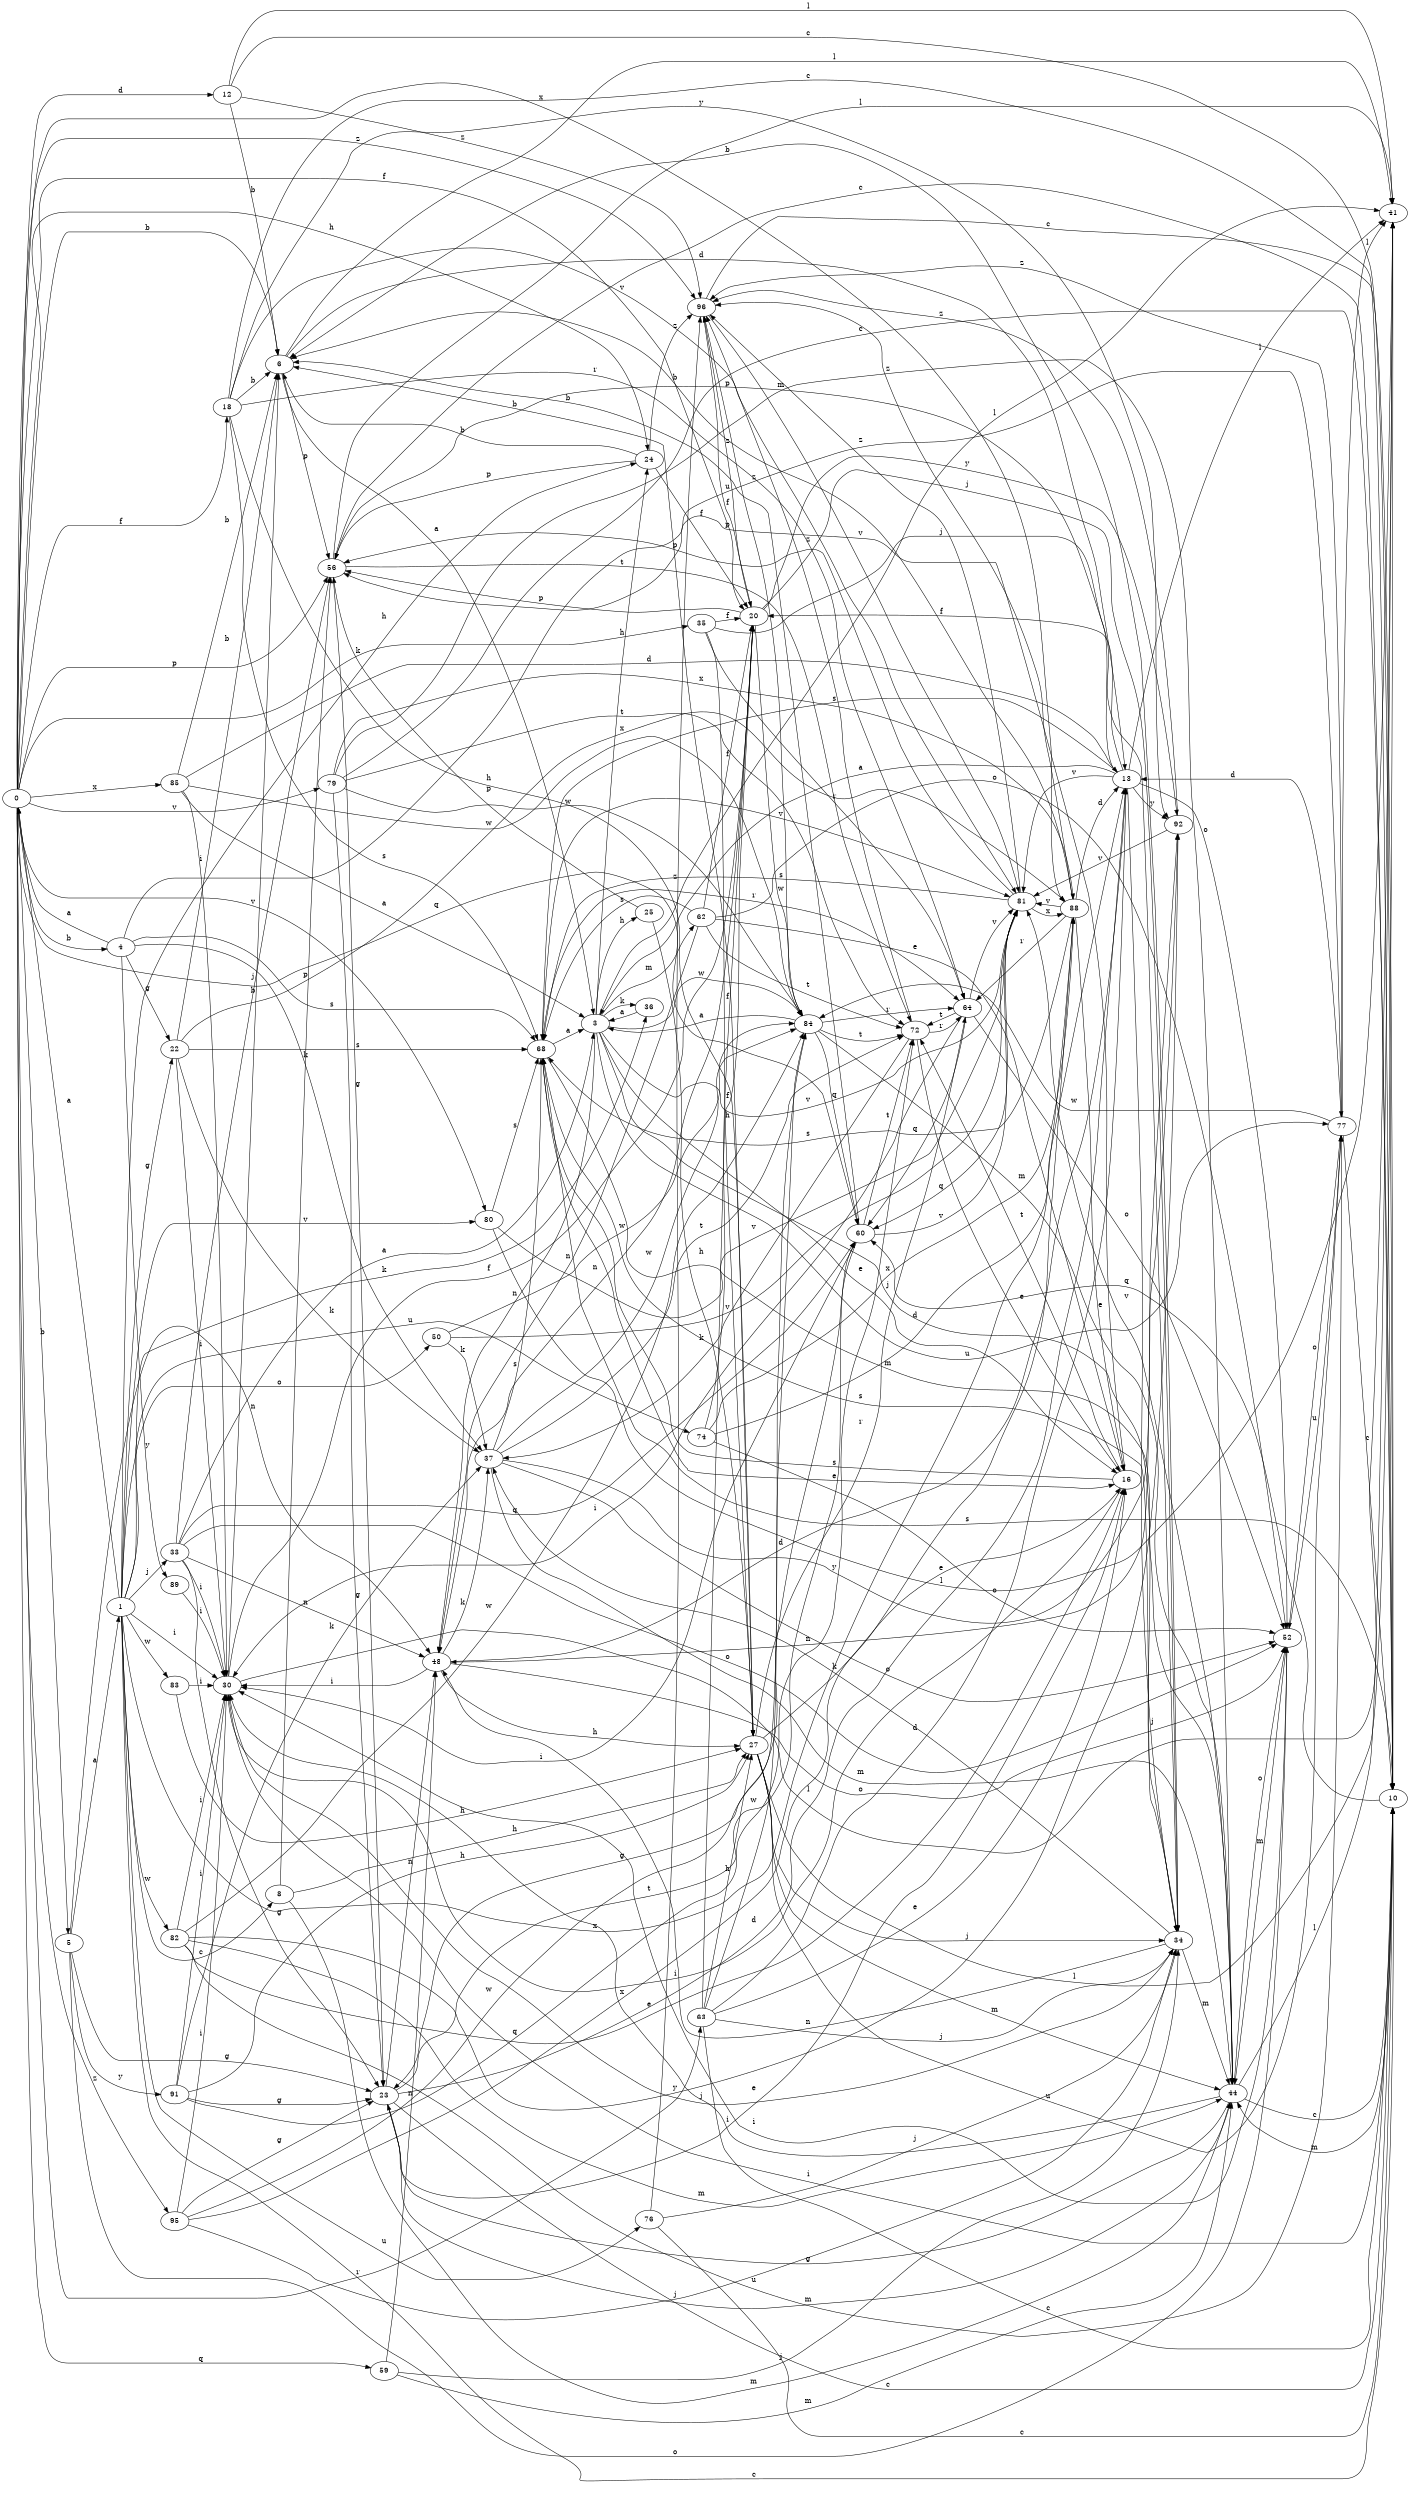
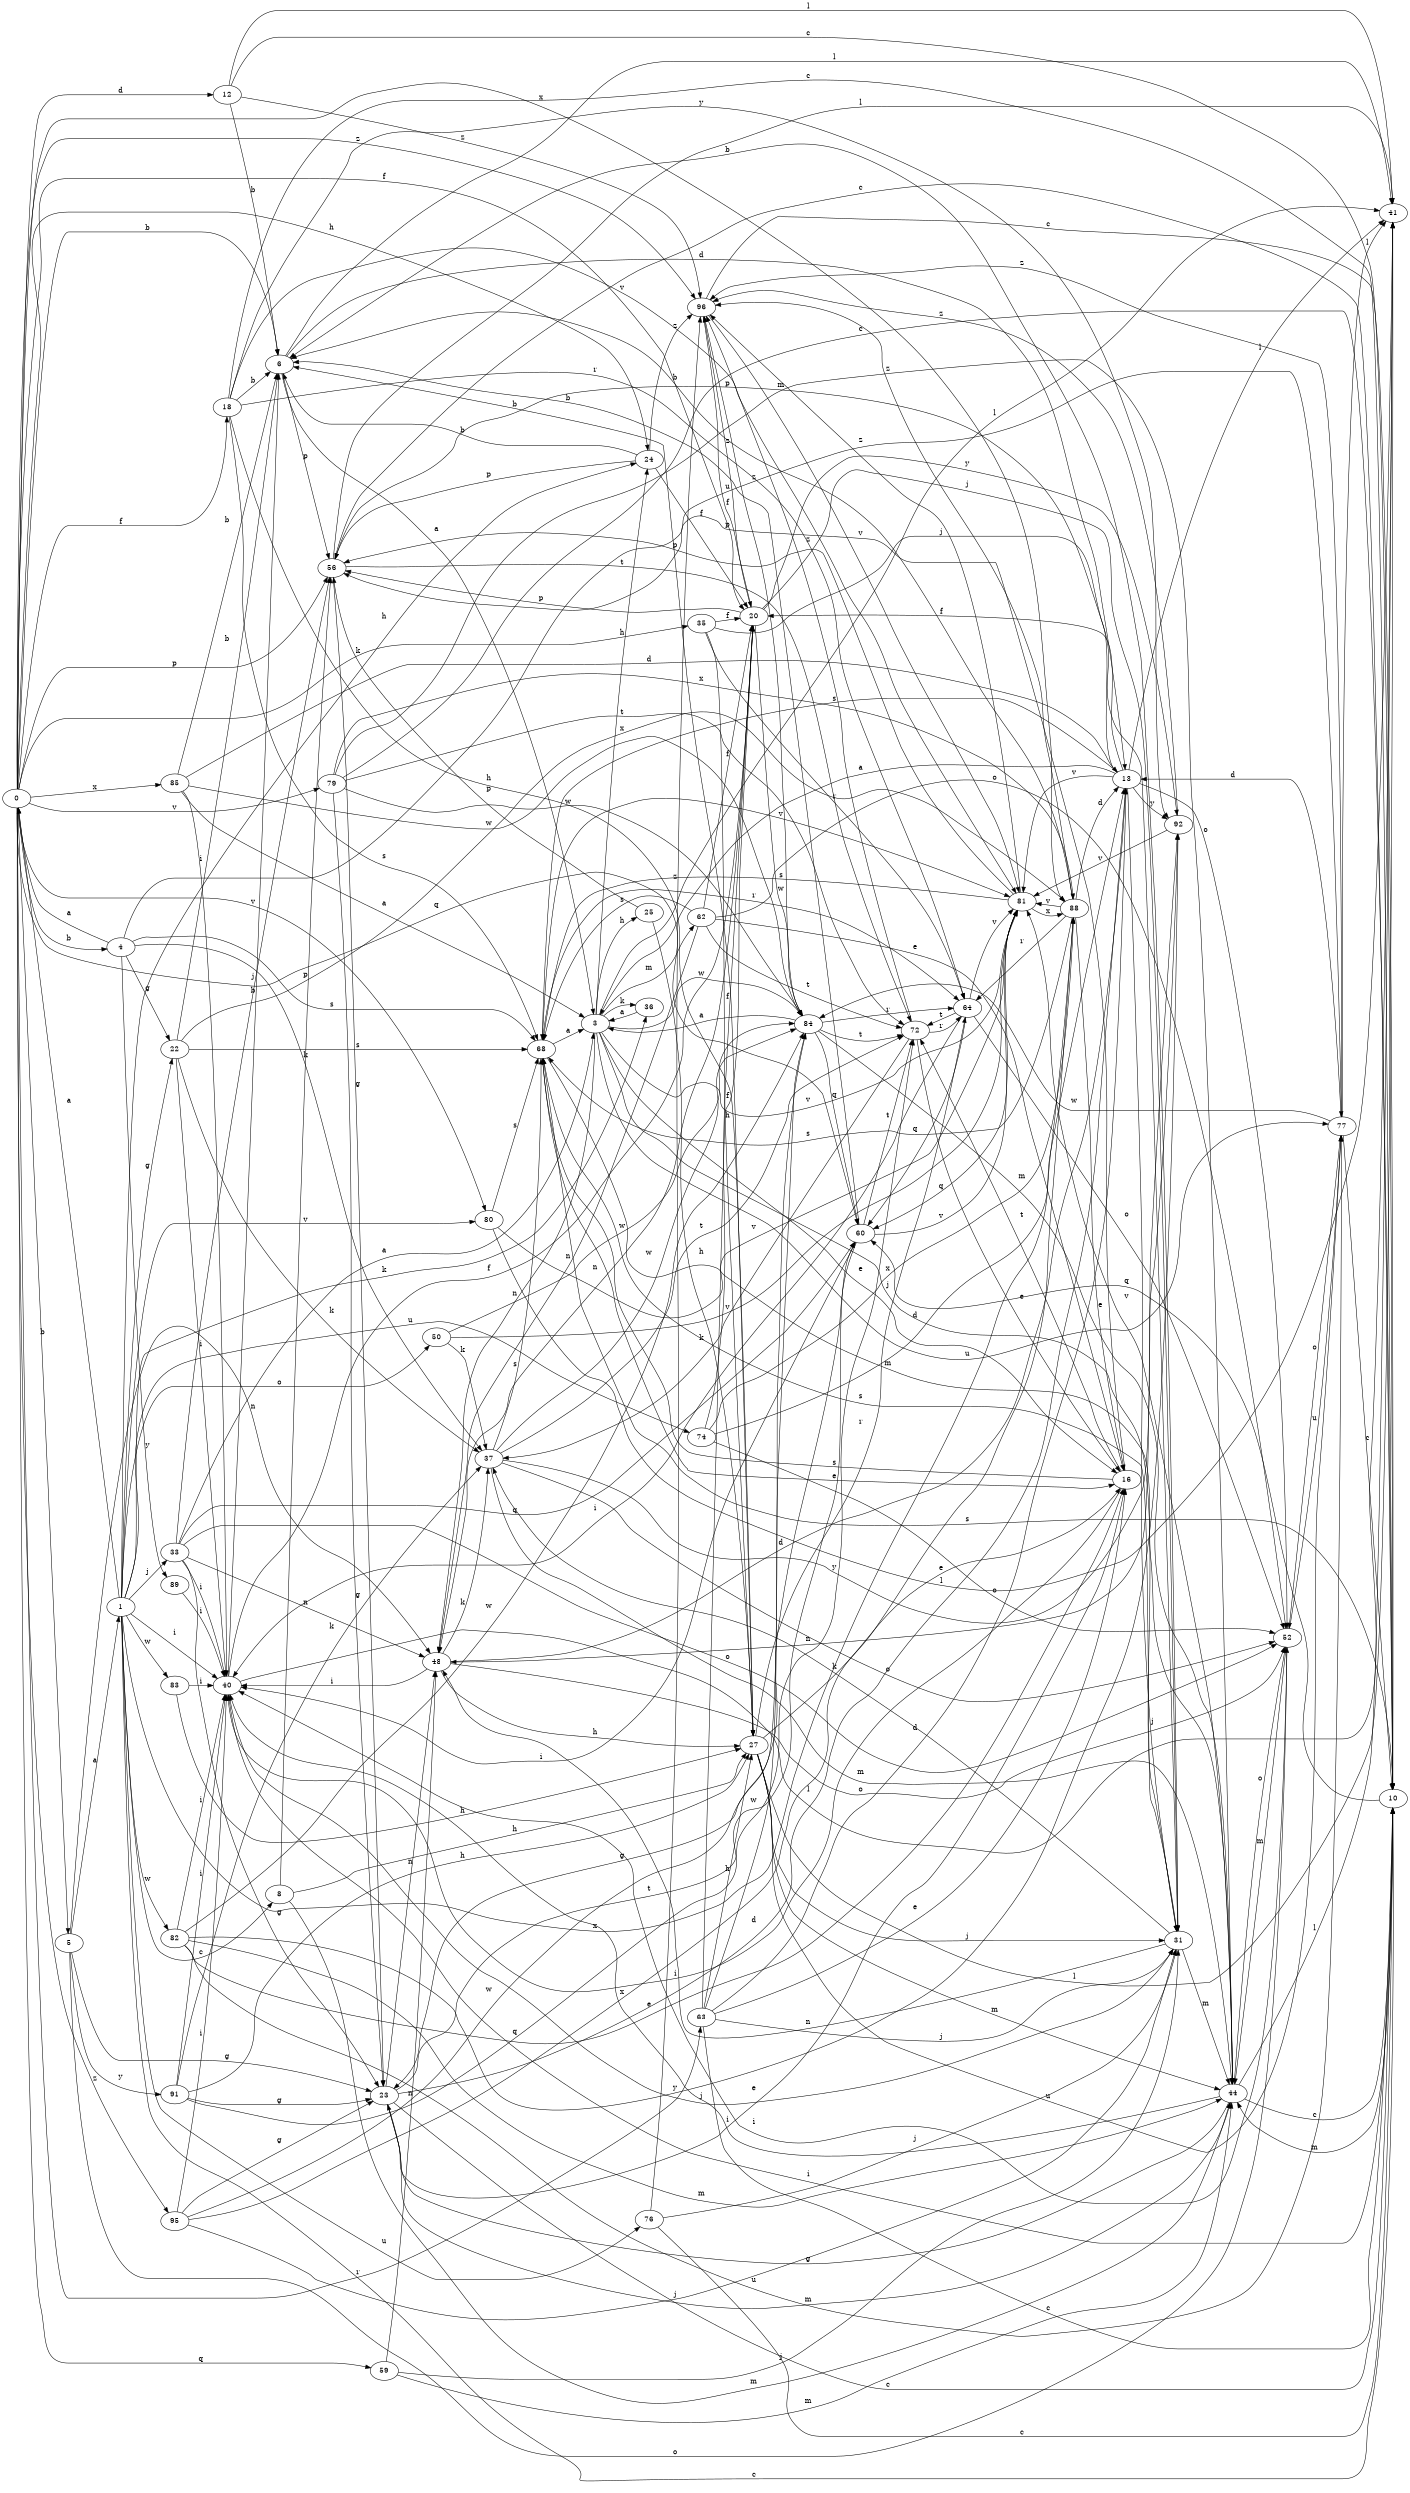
node "30": label "30" -> "40"
node "34": label "34" -> "31"
